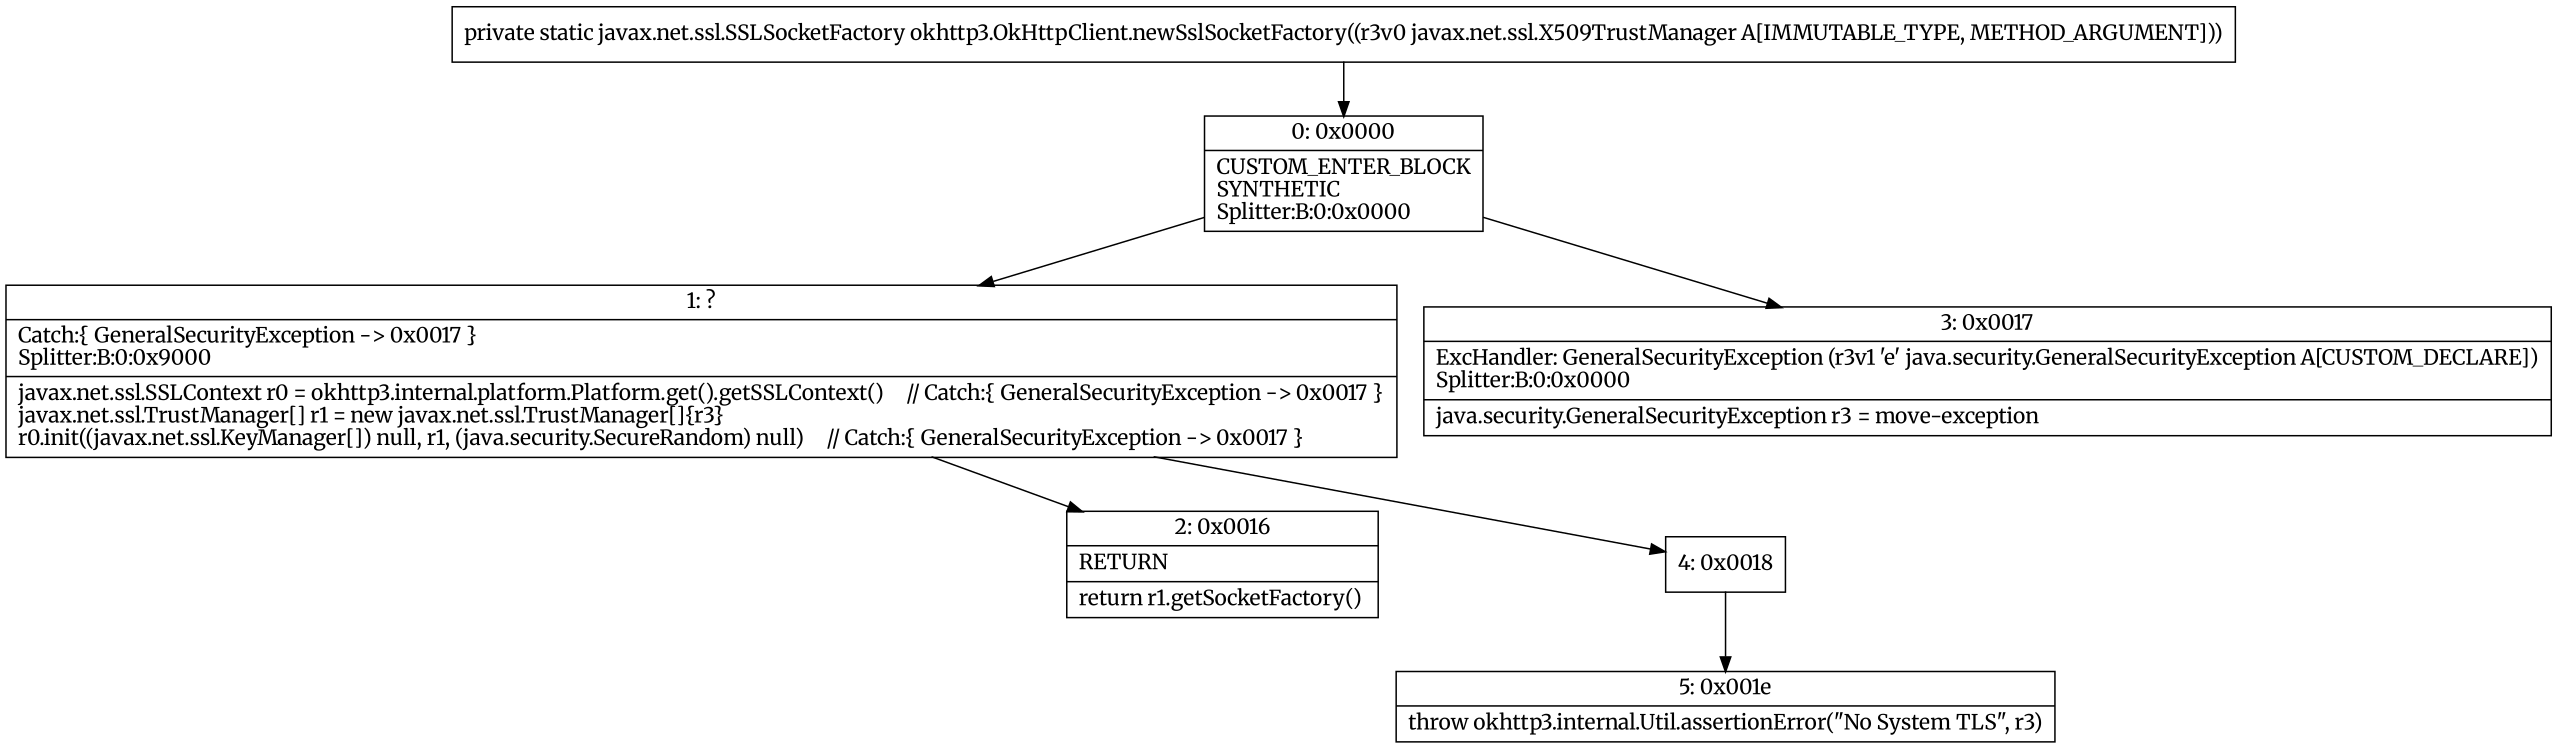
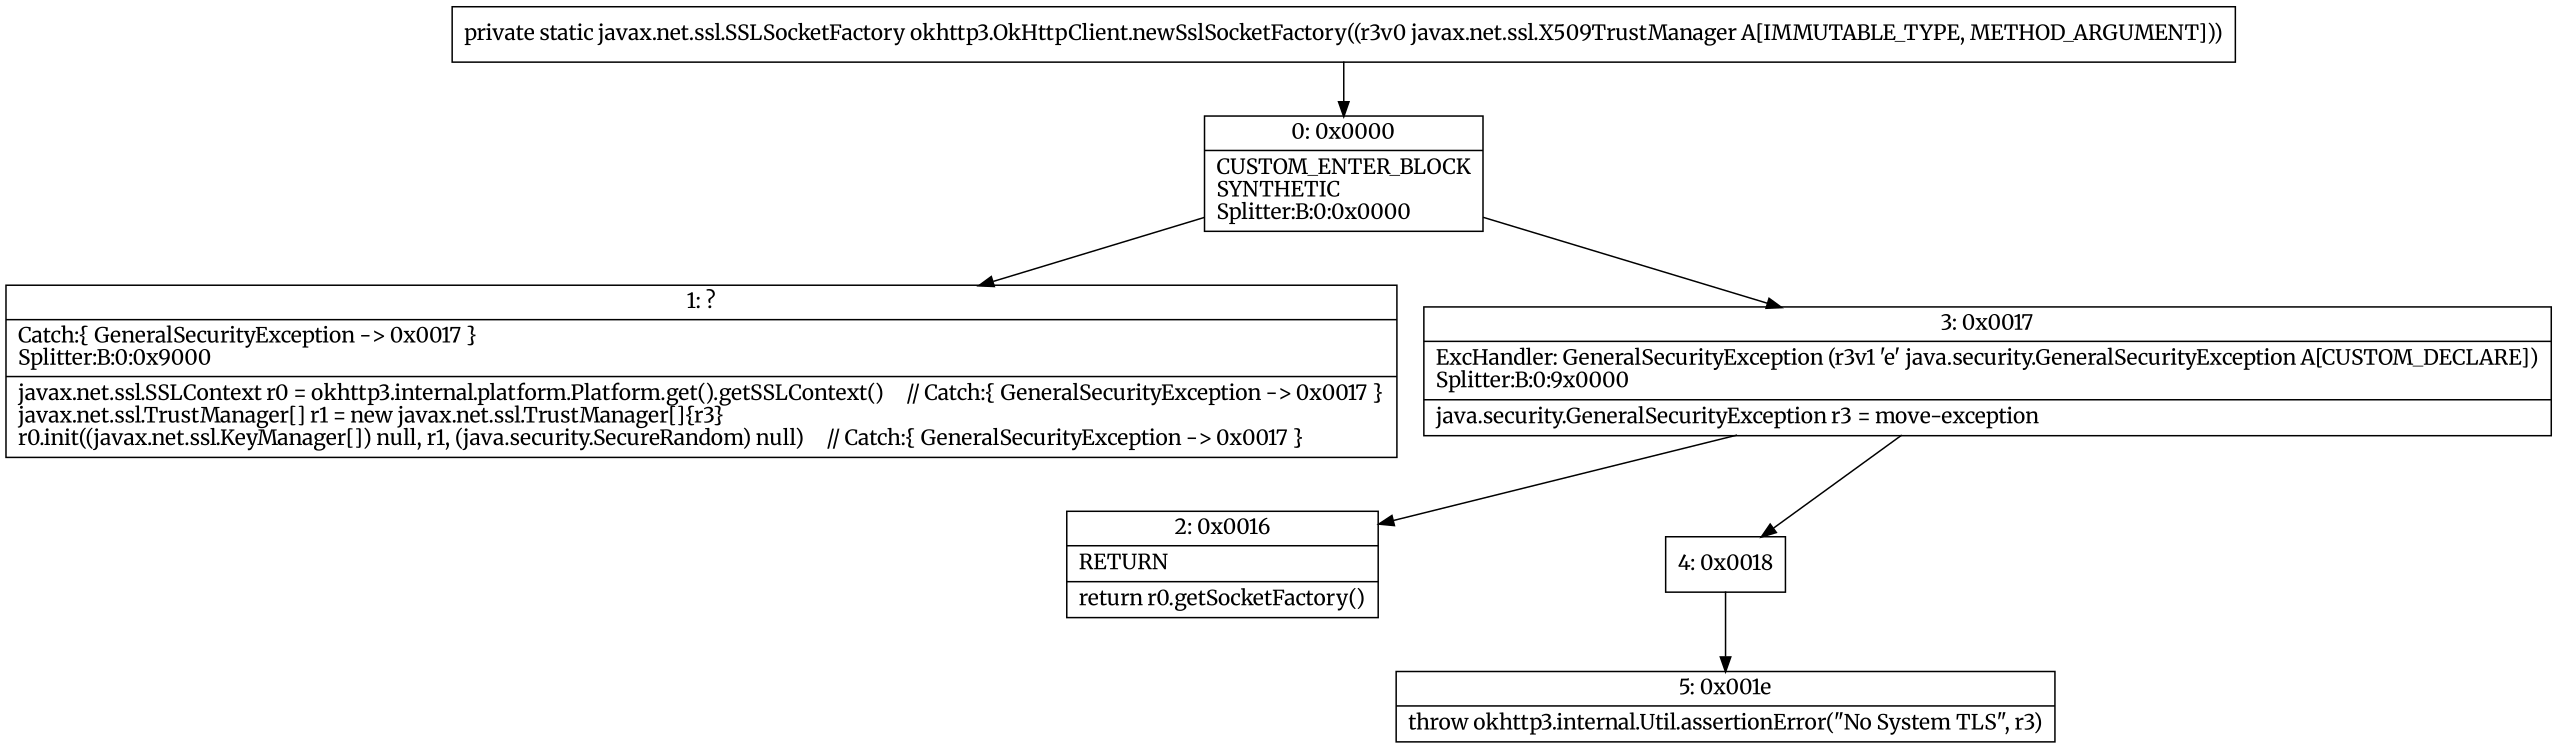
node "3: 0x0017": text "Splitter:B:0:0x0000" -> "Splitter:B:0:9x0000"
edge "1: ?" -> "2: 0x0016": now "3: 0x0017" -> "2: 0x0016"
edge "1: ?" -> "4: 0x0018": now "3: 0x0017" -> "4: 0x0018"
node "2: 0x0016": text "return r1.getSocketFactory()" -> "return r0.getSocketFactory()"
